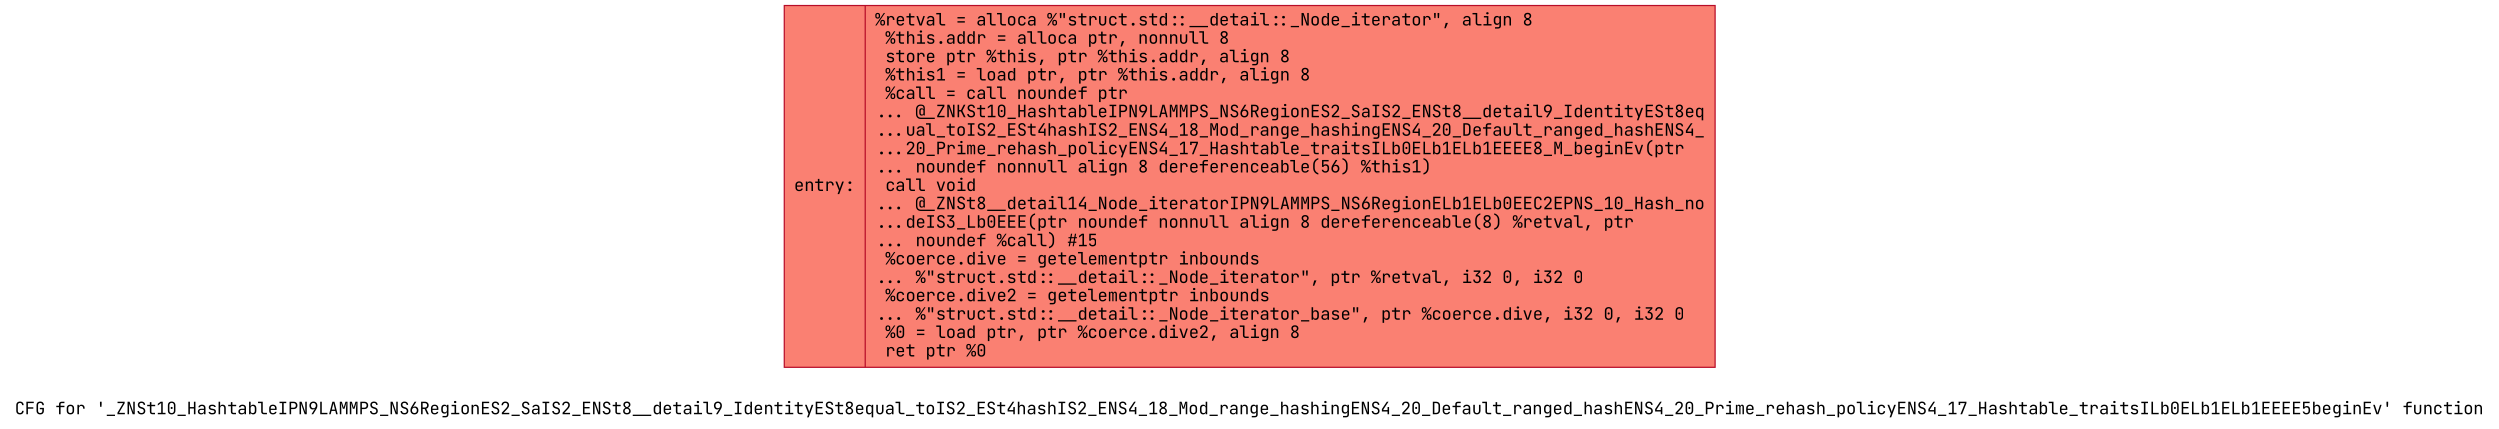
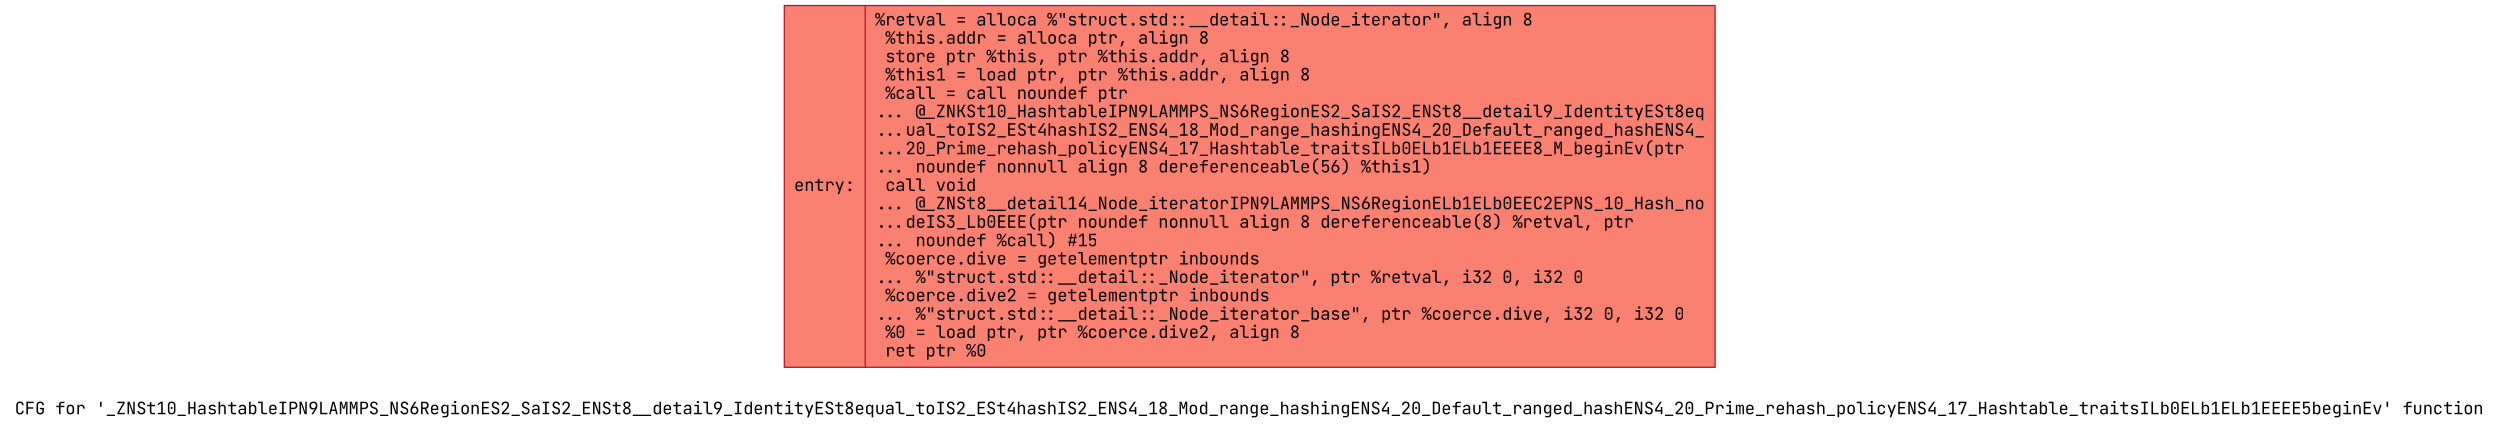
node "entry:": text "%this.addr = alloca ptr, nonnull 8" -> "%this.addr = alloca ptr, align 8"
